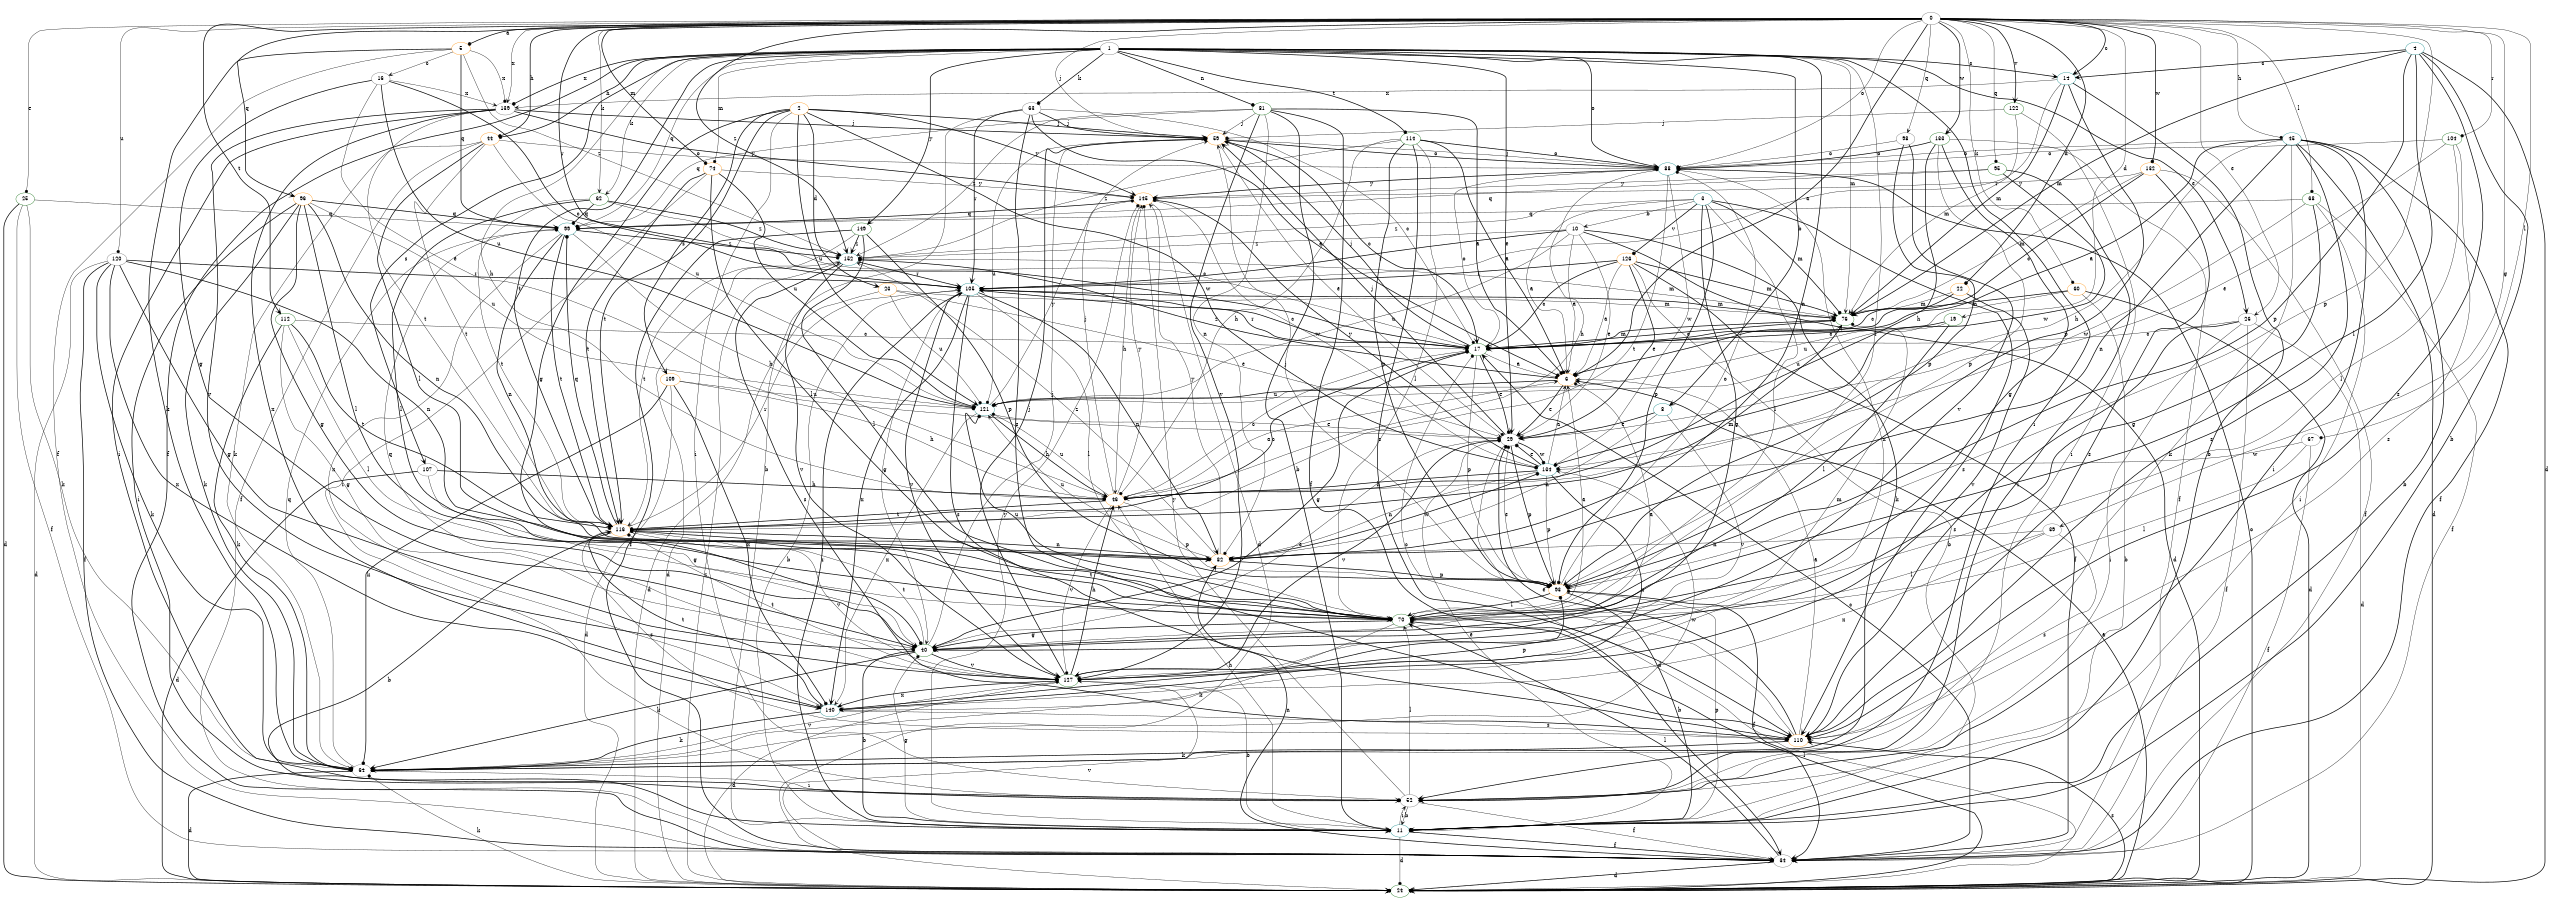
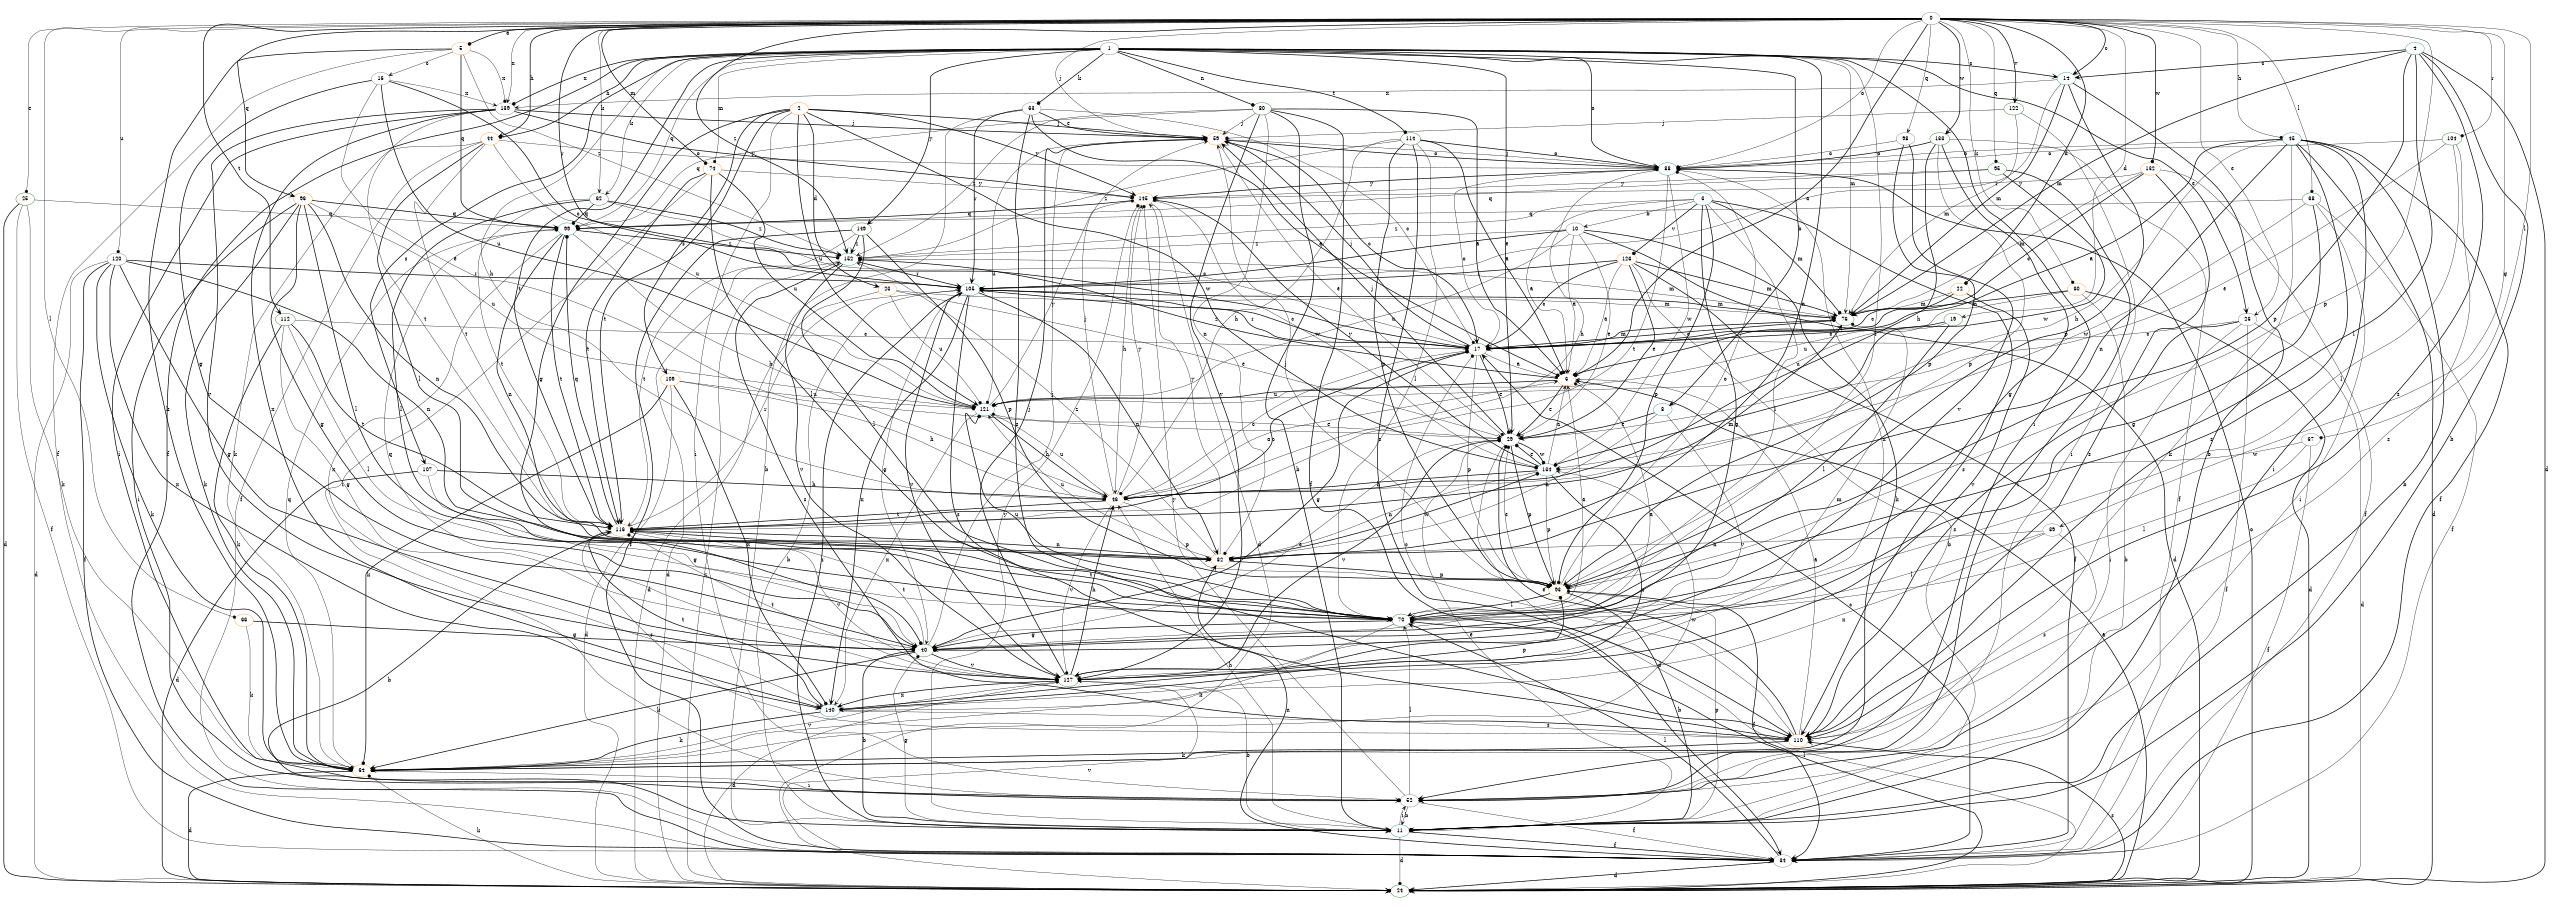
edge "0" -> "44": arrowhead dot -> vee
node "81": label "81" -> "80"
edge "63" -> "59": label "j" -> "e"
edge "105" -> "70": removed, label "l"
node "66": added
node "64": color gray40 -> darkorange
